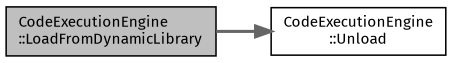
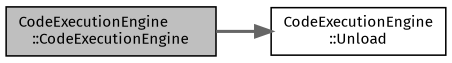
node "CodeExecutionEngine ::LoadFromDynamicLibrary": label "CodeExecutionEngine ::LoadFromDynamicLibrary" -> "CodeExecutionEngine ::CodeExecutionEngine"
